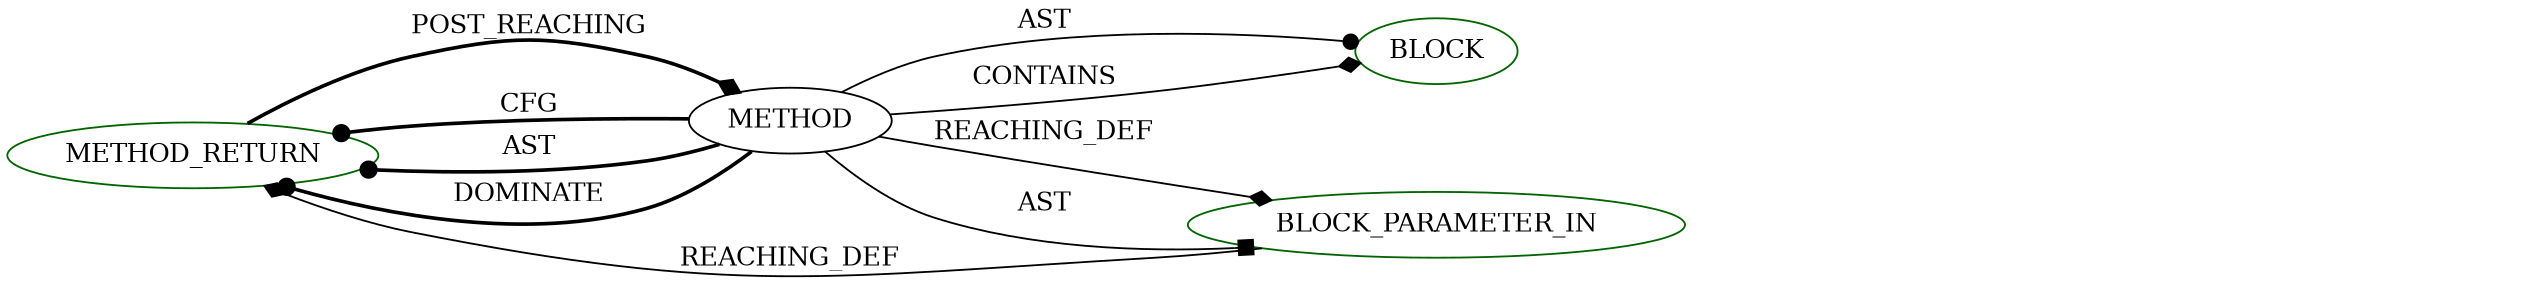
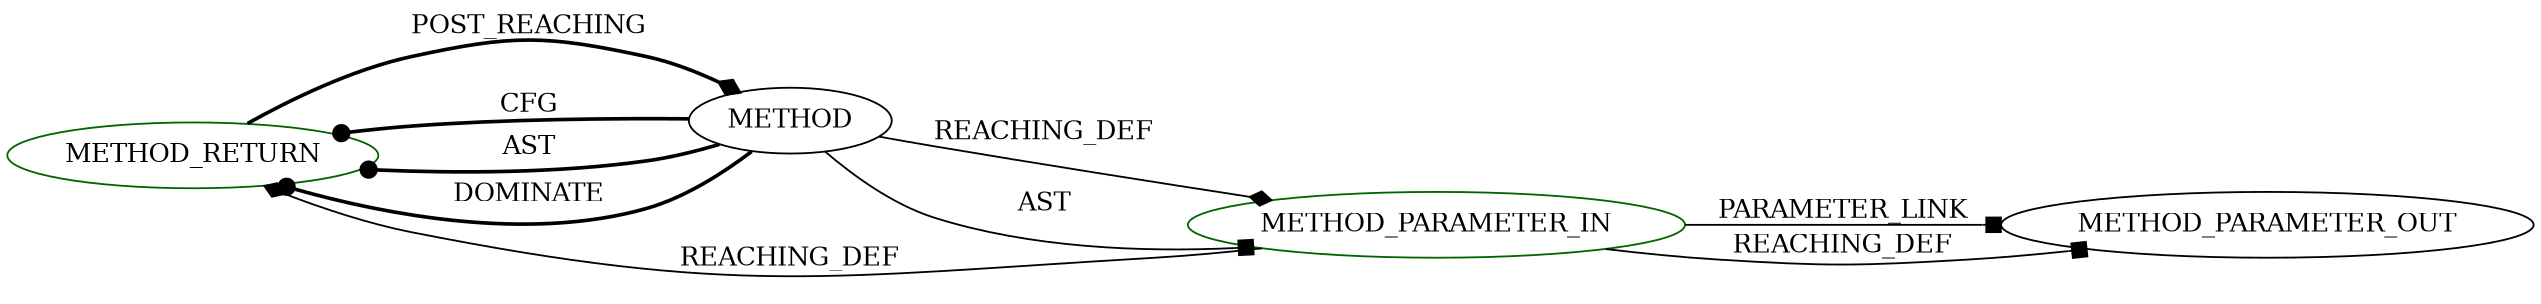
node "BLOCK": removed
node "BLOCK_PARAMETER_IN": label "BLOCK_PARAMETER_IN" -> "METHOD_PARAMETER_IN"
node "METHOD_PARAMETER_OUT": added
